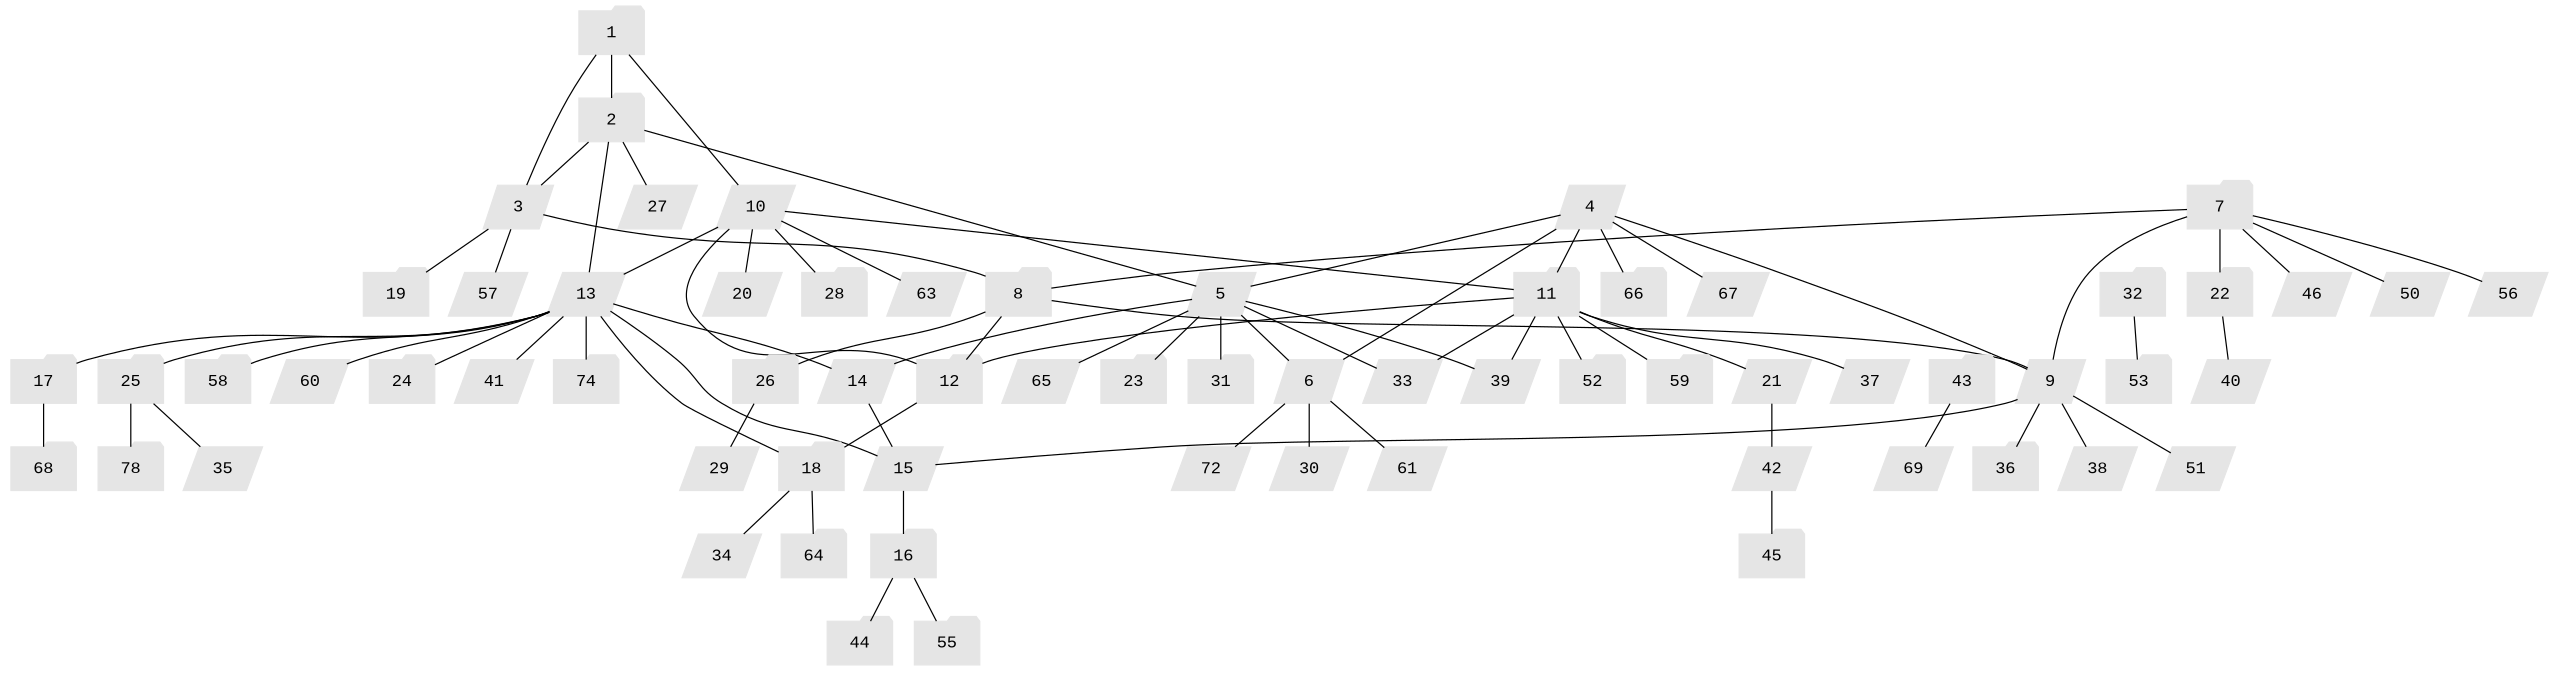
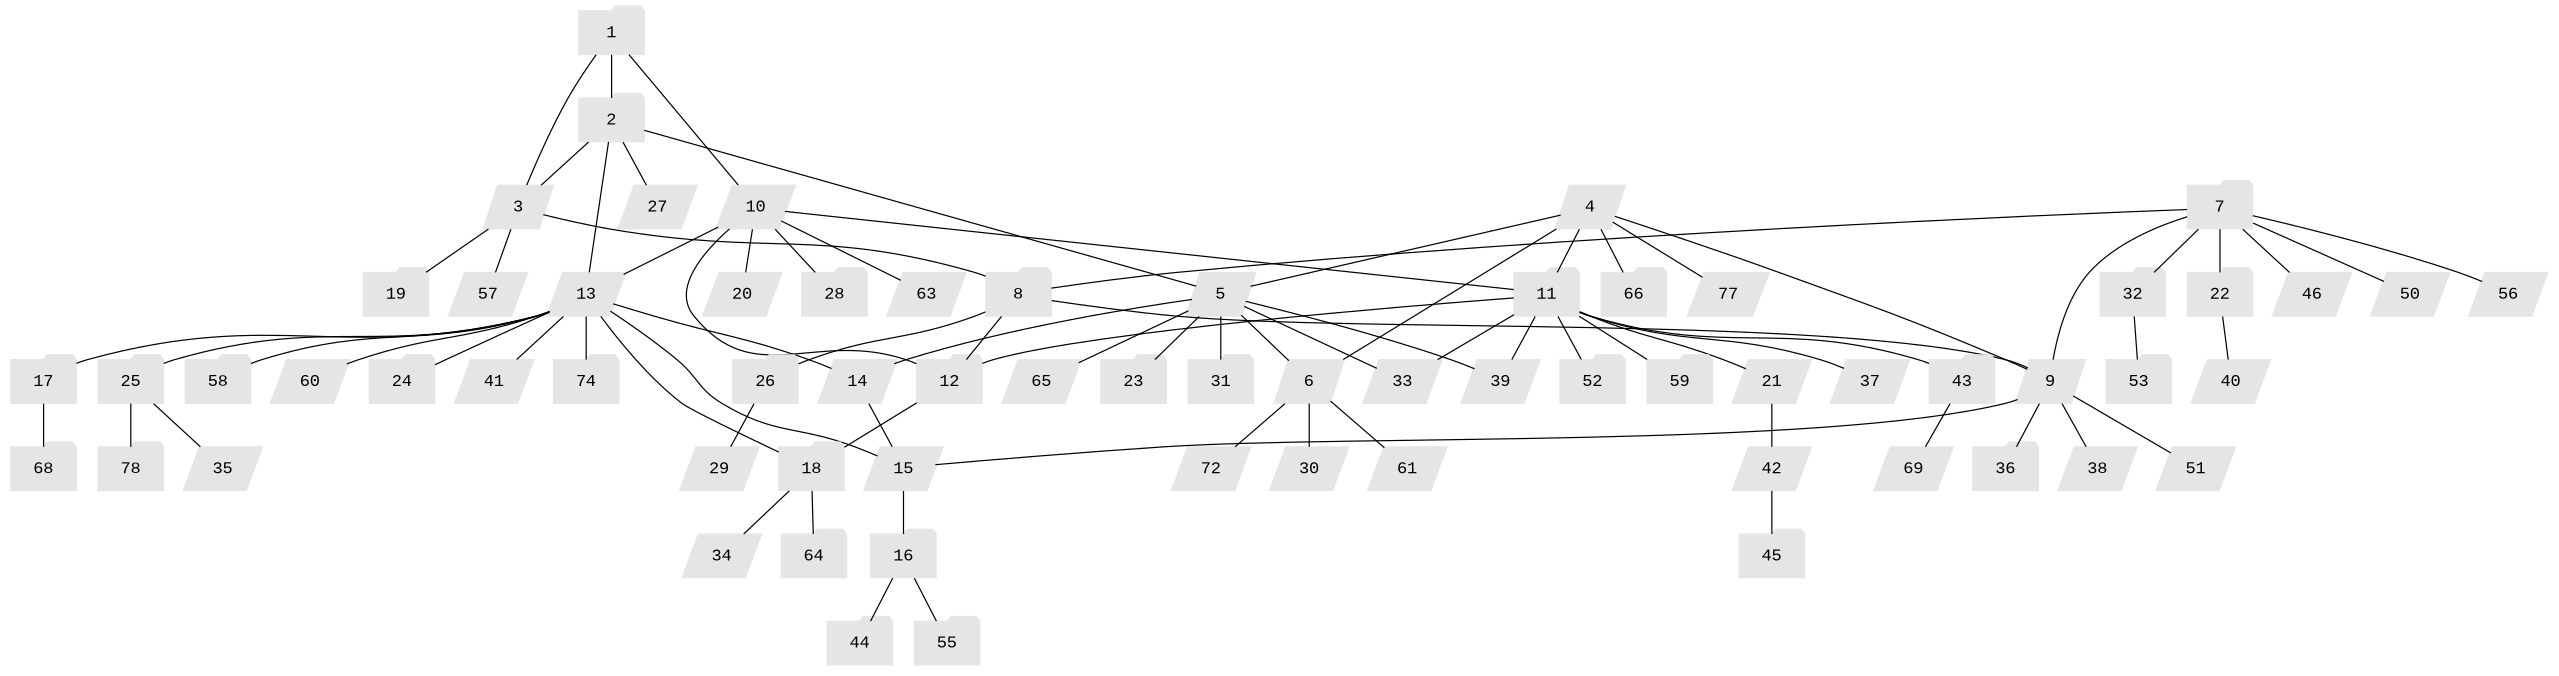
edge "7" -- "32": added
node "67": label "67" -> "77"
edge "11" -- "43": added
